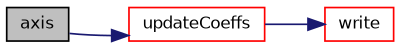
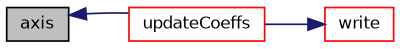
edge "axis" -> "updateCoeffs": reversed
